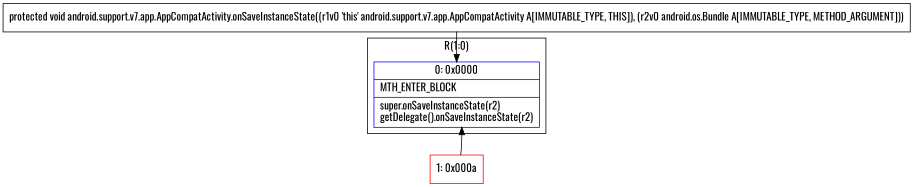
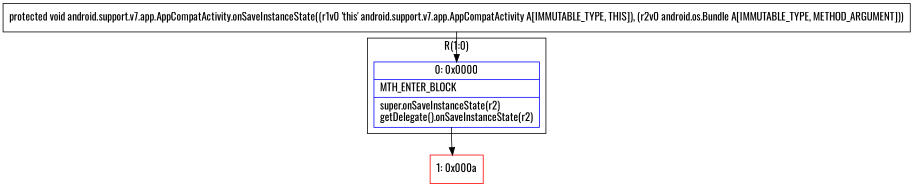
edge "1: 0x000a" -> "0: 0x0000": reversed
